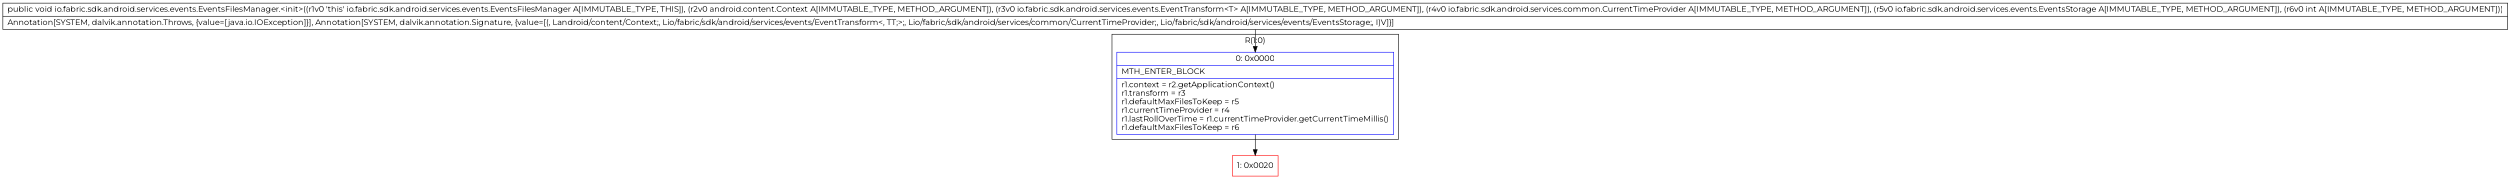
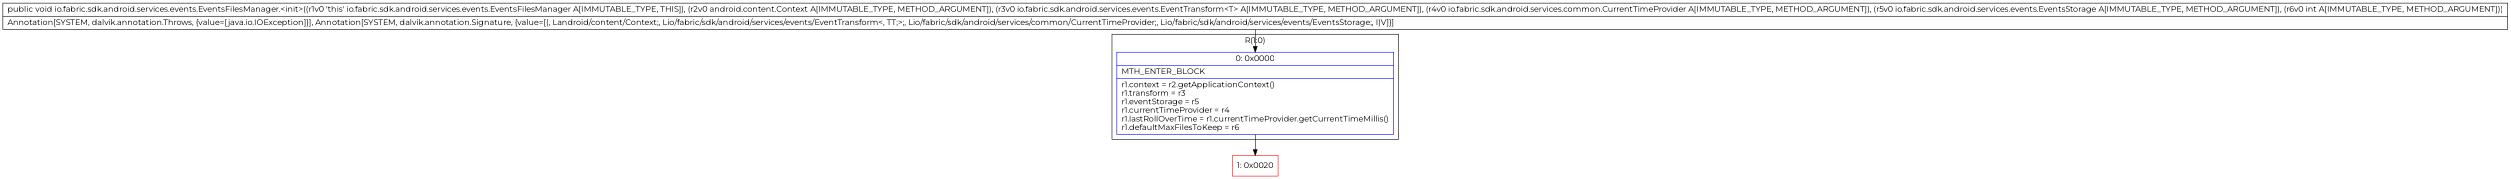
node "0: 0x0000": text "r1.defaultMaxFilesToKeep = r5" -> "r1.eventStorage = r5"
